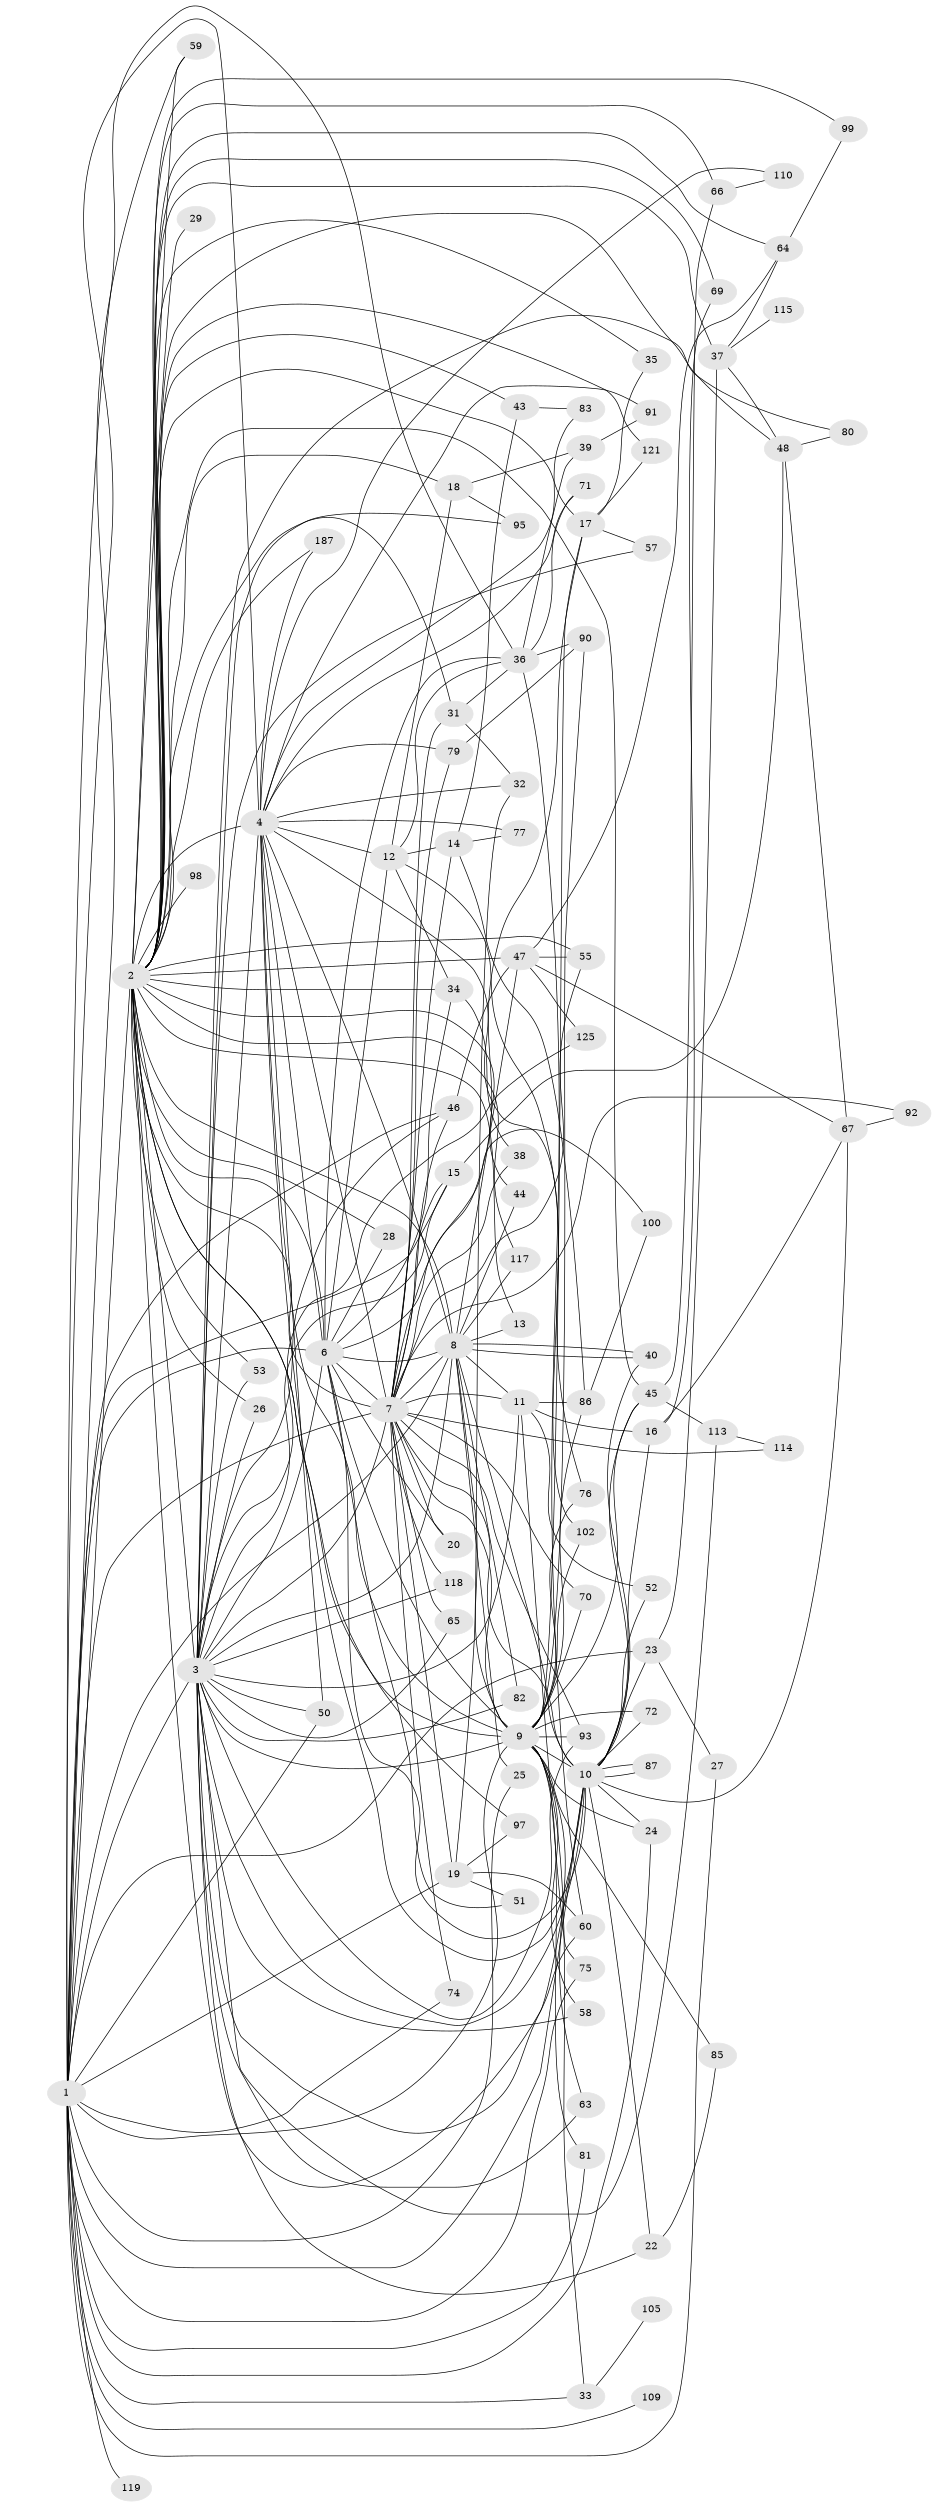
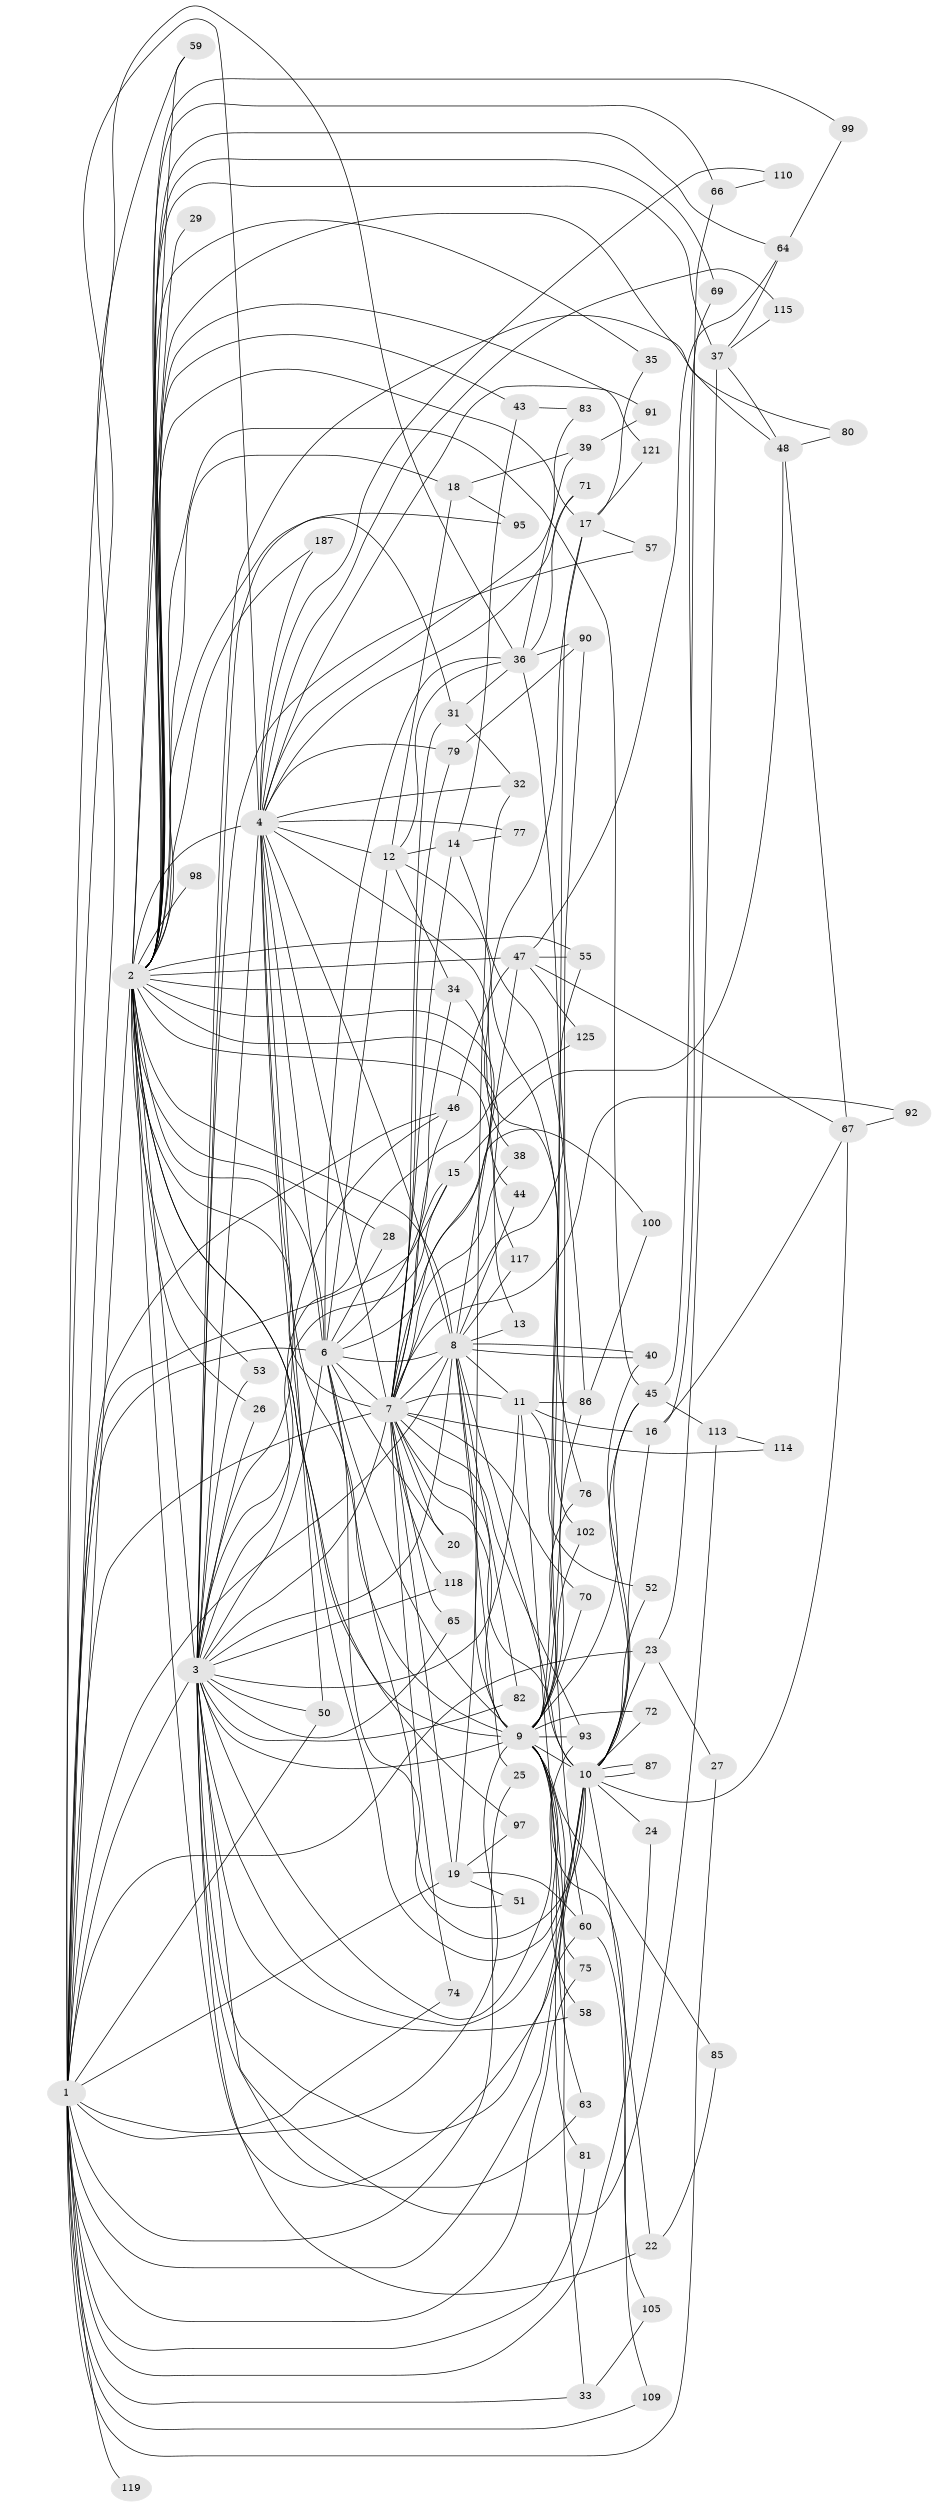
edge "115" -- "4": added
edge "9" -- "24": now "9" -- "105"
edge "60" -- "109": added
